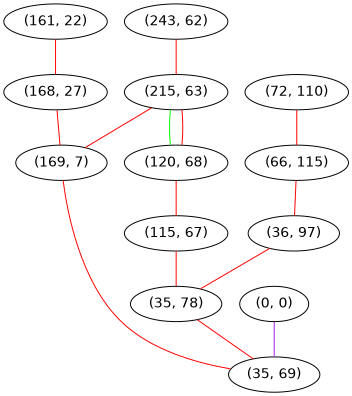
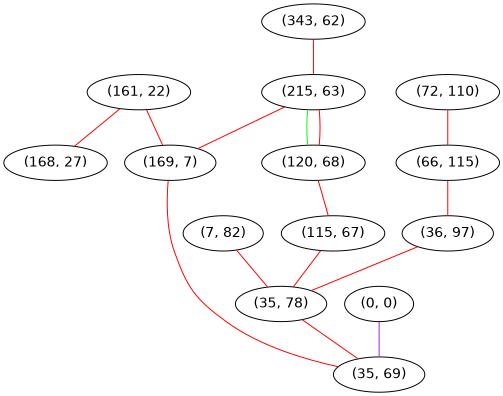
node "(243, 62)": label "(243, 62)" -> "(343, 62)"
edge "(168, 27)" -- "(169, 7)": now "(161, 22)" -- "(169, 7)"
node "(7, 82)": added
